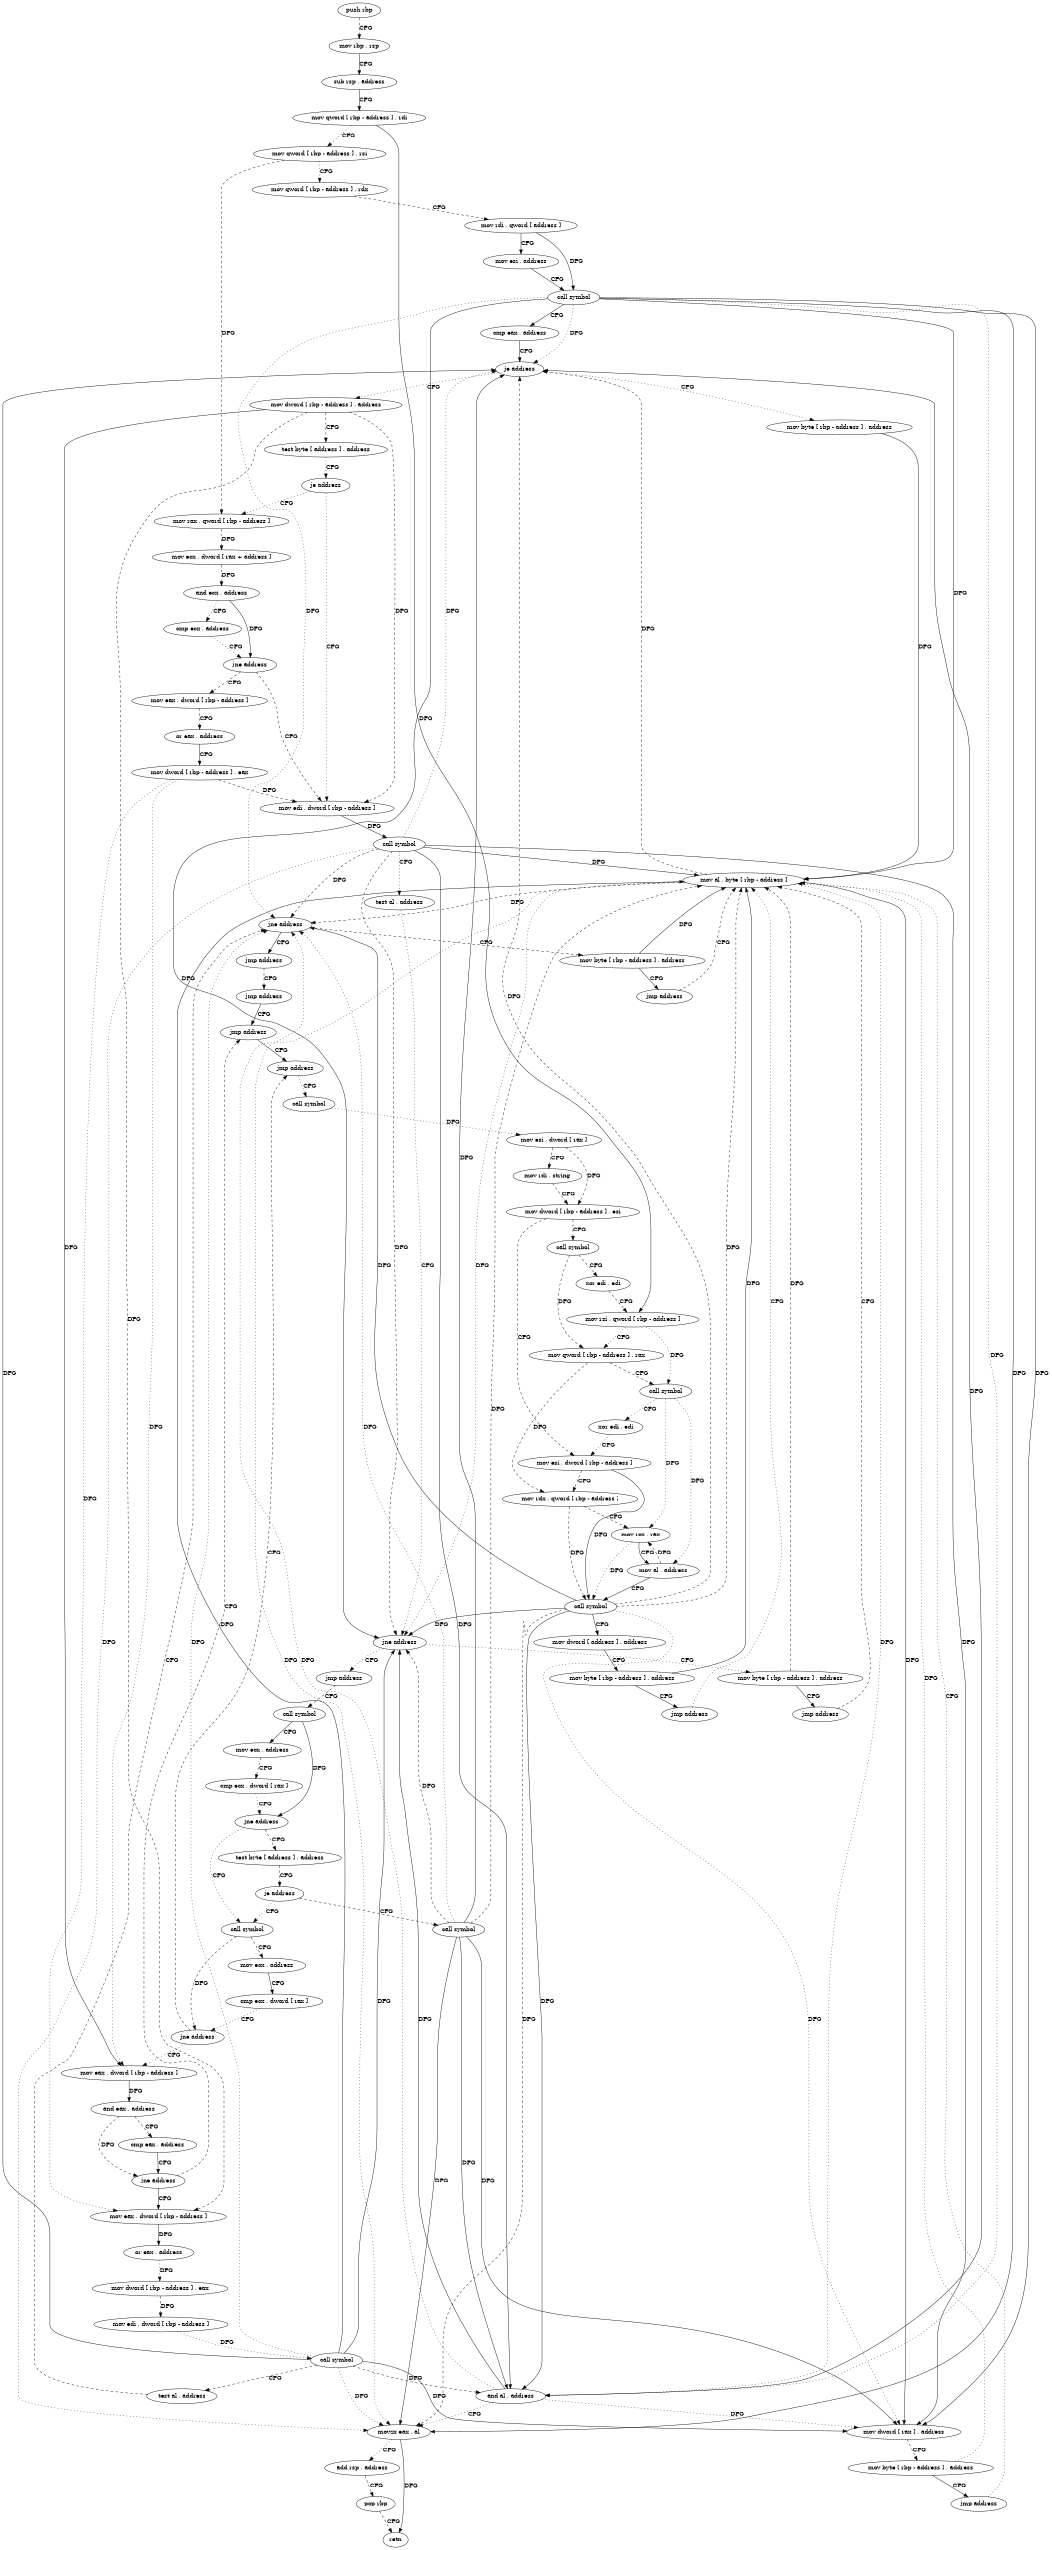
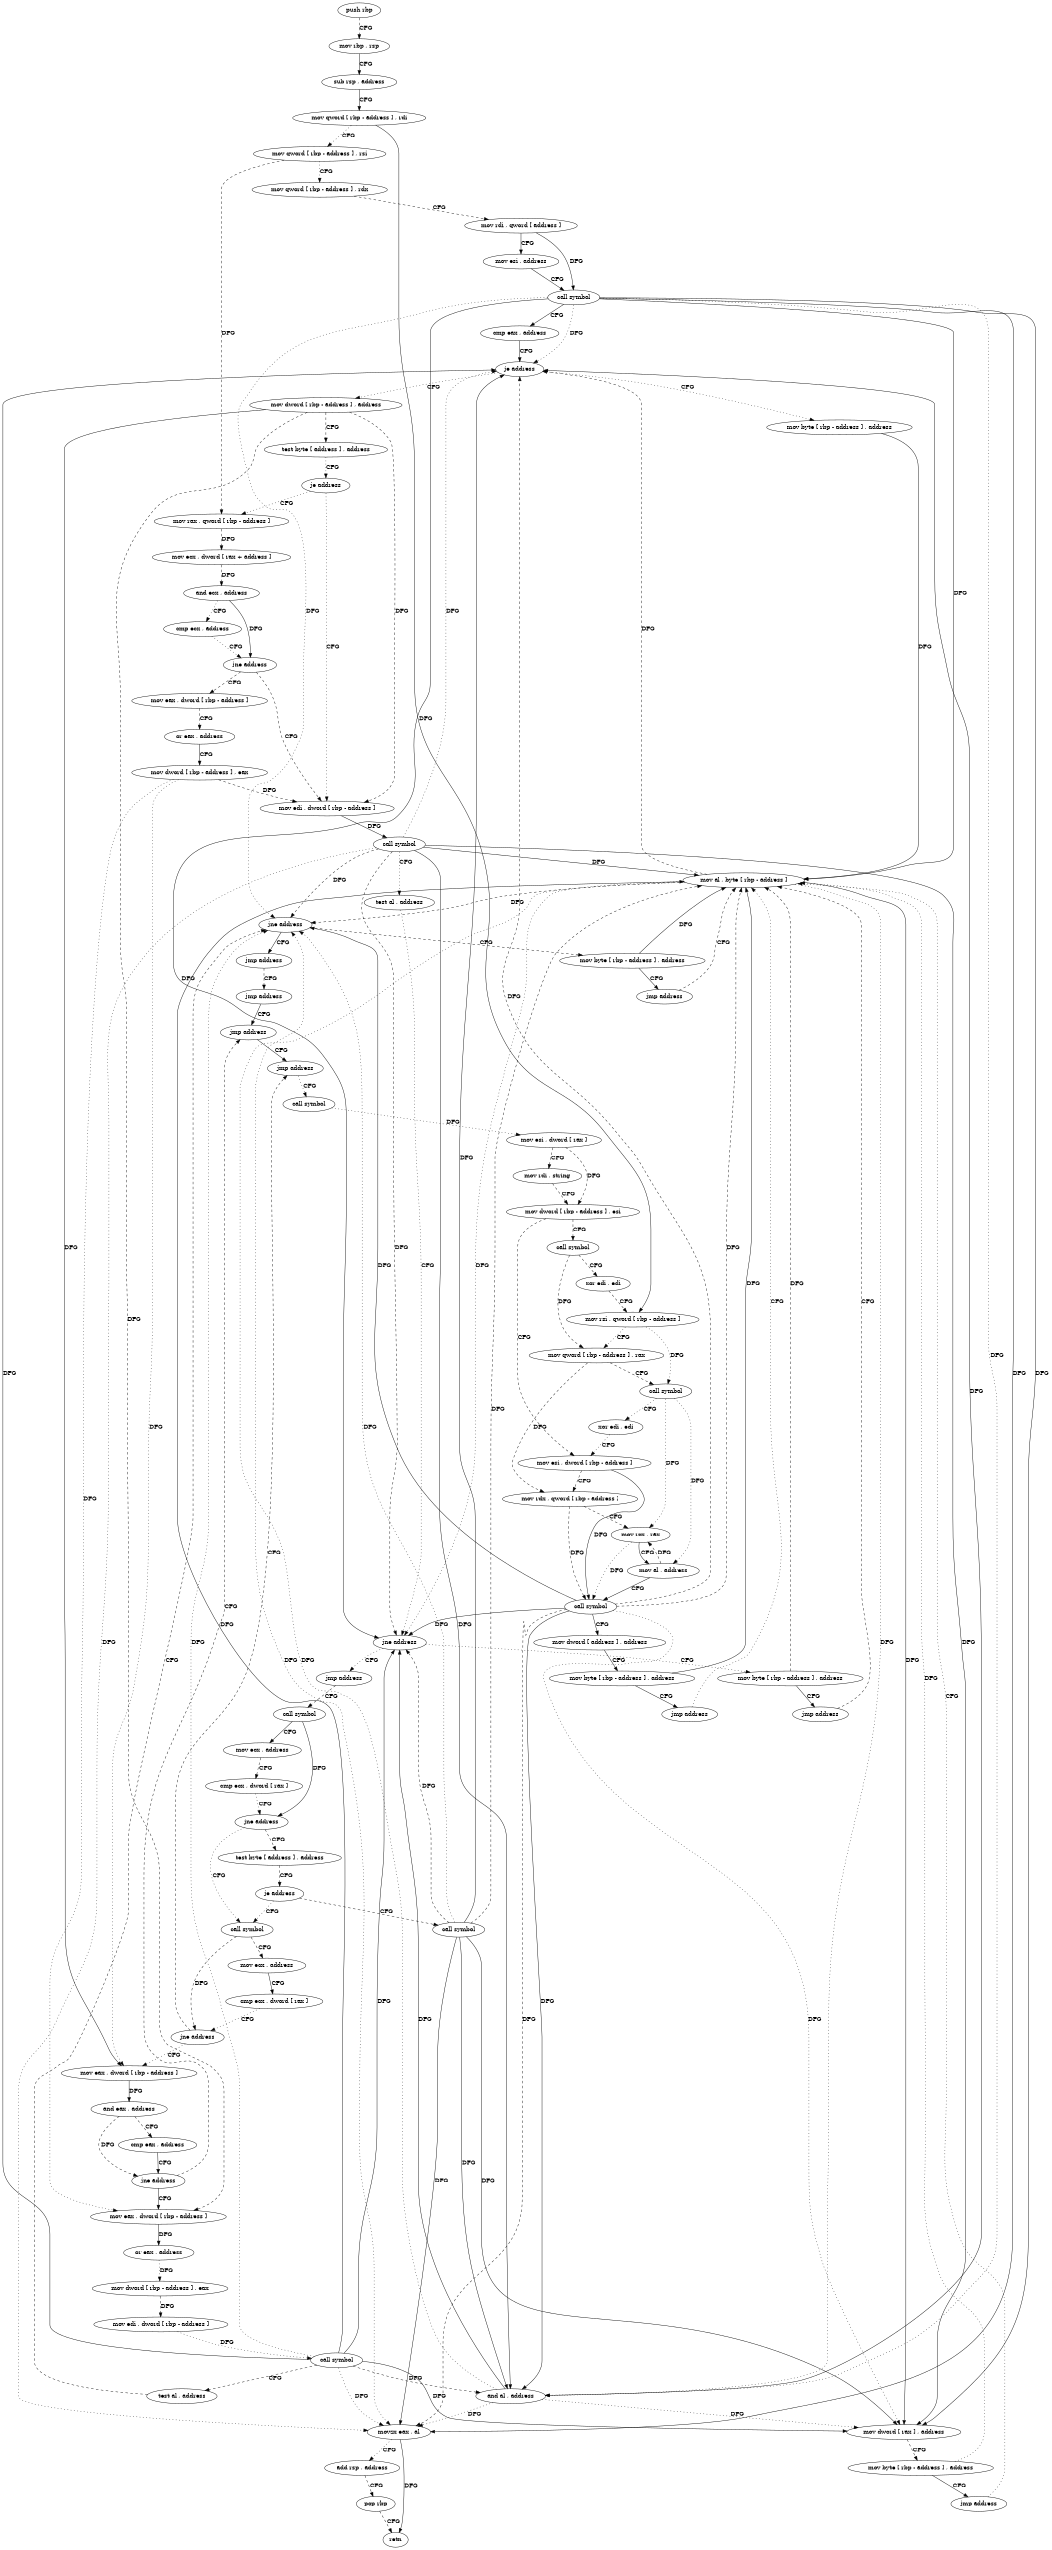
edge "and al , address" -> "movzx eax , al": label "CFG" -> "DFG"
